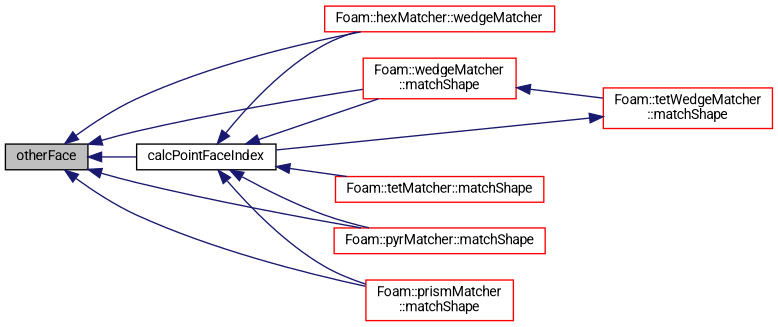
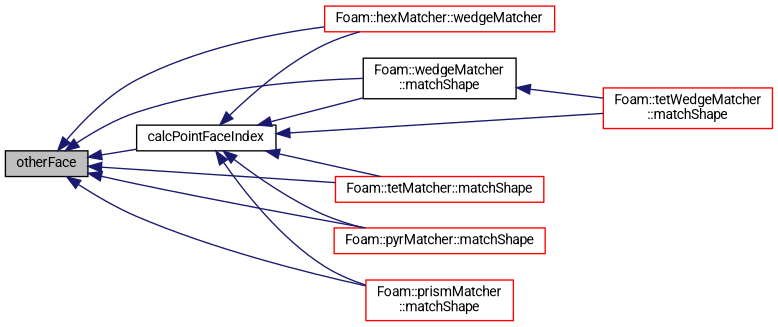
node "Foam::wedgeMatcher ::matchShape": color red -> black
edge "calcPointFaceIndex" -> "Foam::tetWedgeMatcher ::matchShape": reversed
edge "Foam::tetMatcher::matchShape" -> "otherFace": added
